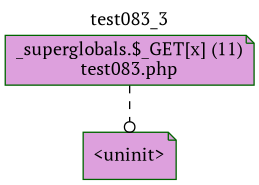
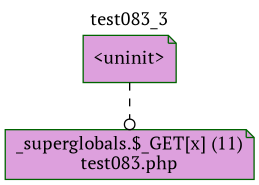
edge "_superglobals.$_GET[x] (11) test083.php" -> "<uninit>": reversed
